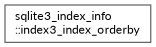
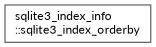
node "sqlite3_index_info ::index3_index_orderby": label "sqlite3_index_info ::index3_index_orderby" -> "sqlite3_index_info ::sqlite3_index_orderby"
